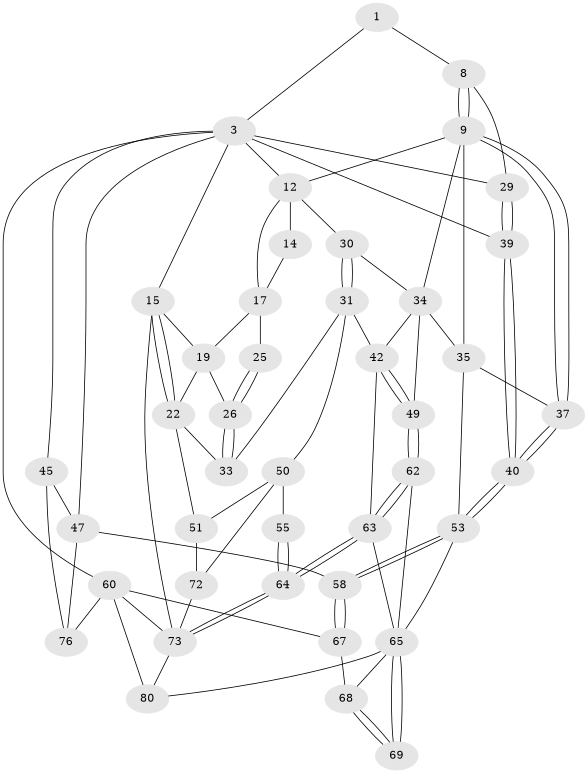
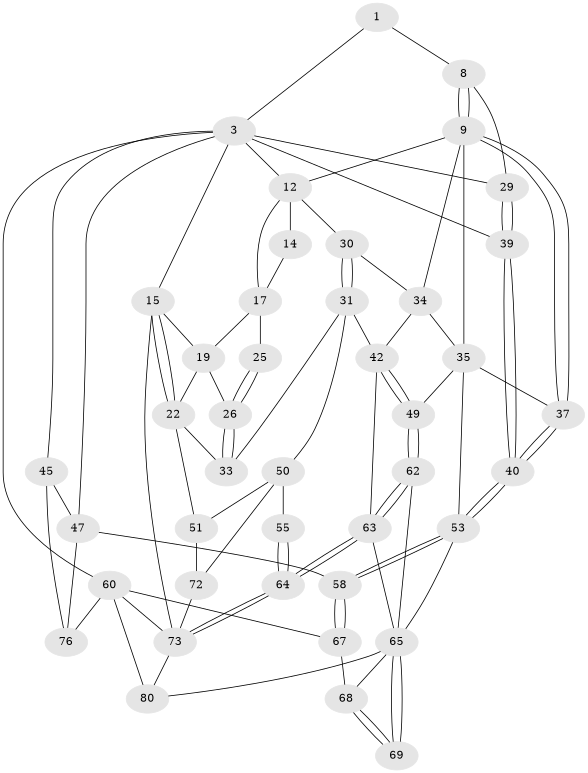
edge "34" -- "49": now "35" -- "49"
